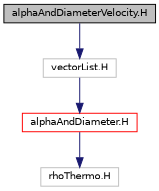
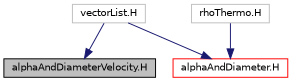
edge "alphaAndDiameterVelocity.H" -> "vectorList.H": reversed
edge "alphaAndDiameter.H" -> "rhoThermo.H": reversed
